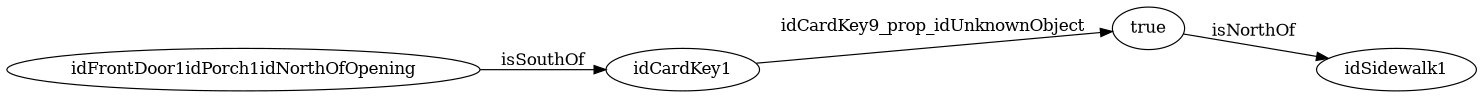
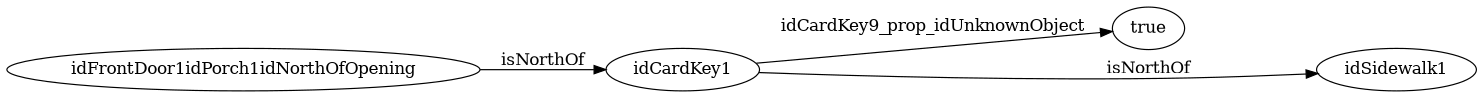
edge "true" -> "idSidewalk1": now "idCardKey1" -> "idSidewalk1"
edge "idFrontDoor1idPorch1idNorthOfOpening" -> "idCardKey1": label "isSouthOf" -> "isNorthOf"
